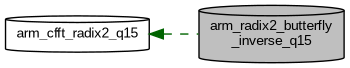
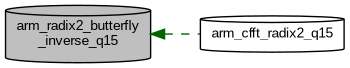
edge "arm_radix2_butterfly _inverse_q15" -> "arm_cfft_radix2_q15": reversed
